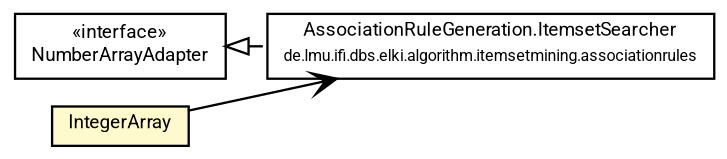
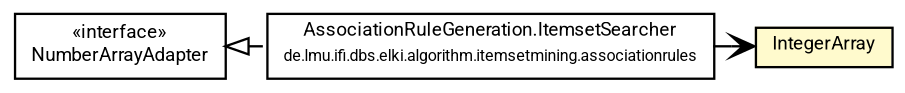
edge "IntegerArray" -> "AssociationRuleGeneration.ItemsetSearcher": reversed
